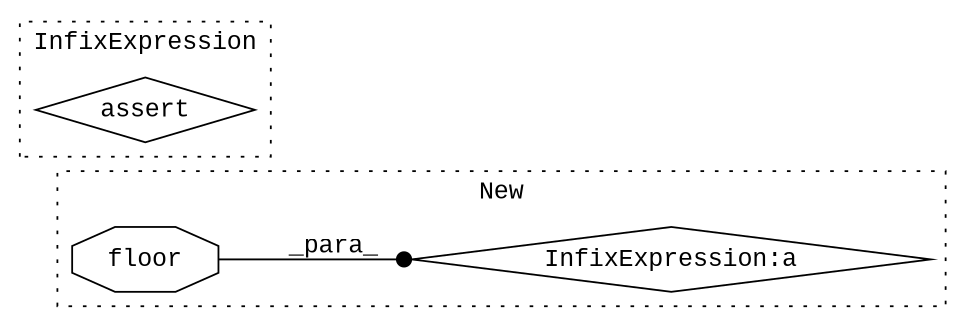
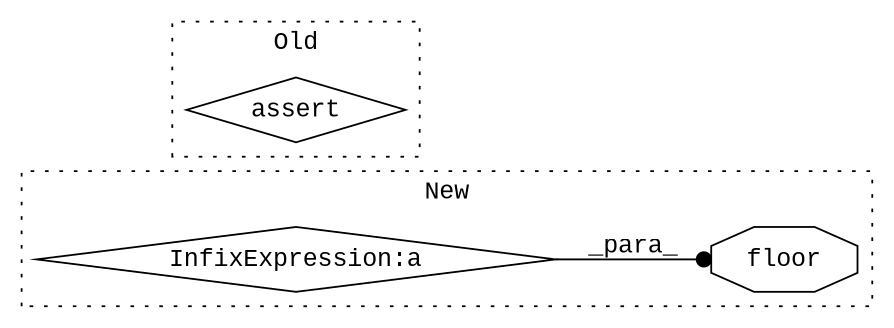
cluster "InfixExpression": label "InfixExpression" -> "Old"
edge "floor" -> "InfixExpression:a": reversed
